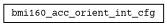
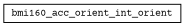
node "bmi160_acc_orient_int_cfg": label "bmi160_acc_orient_int_cfg" -> "bmi160_acc_orient_int_orient"
